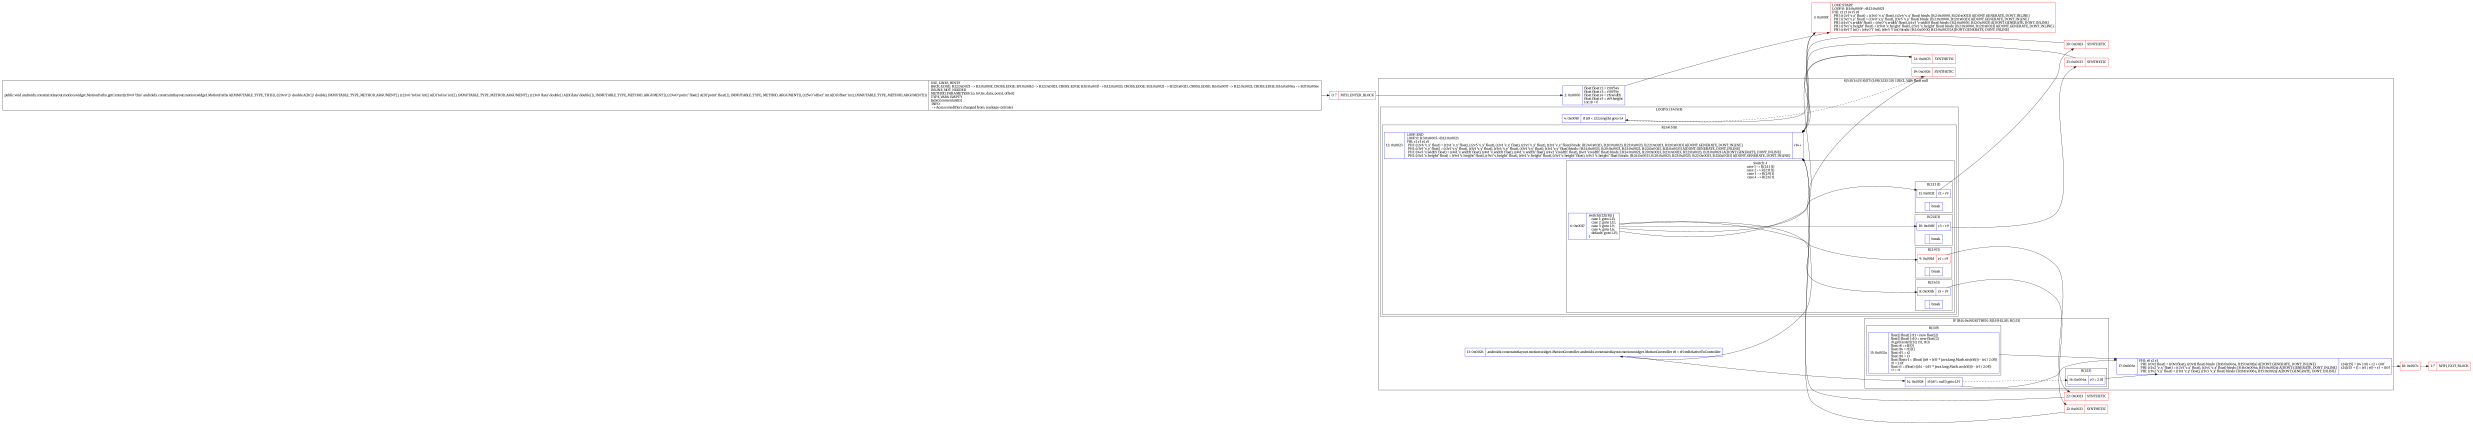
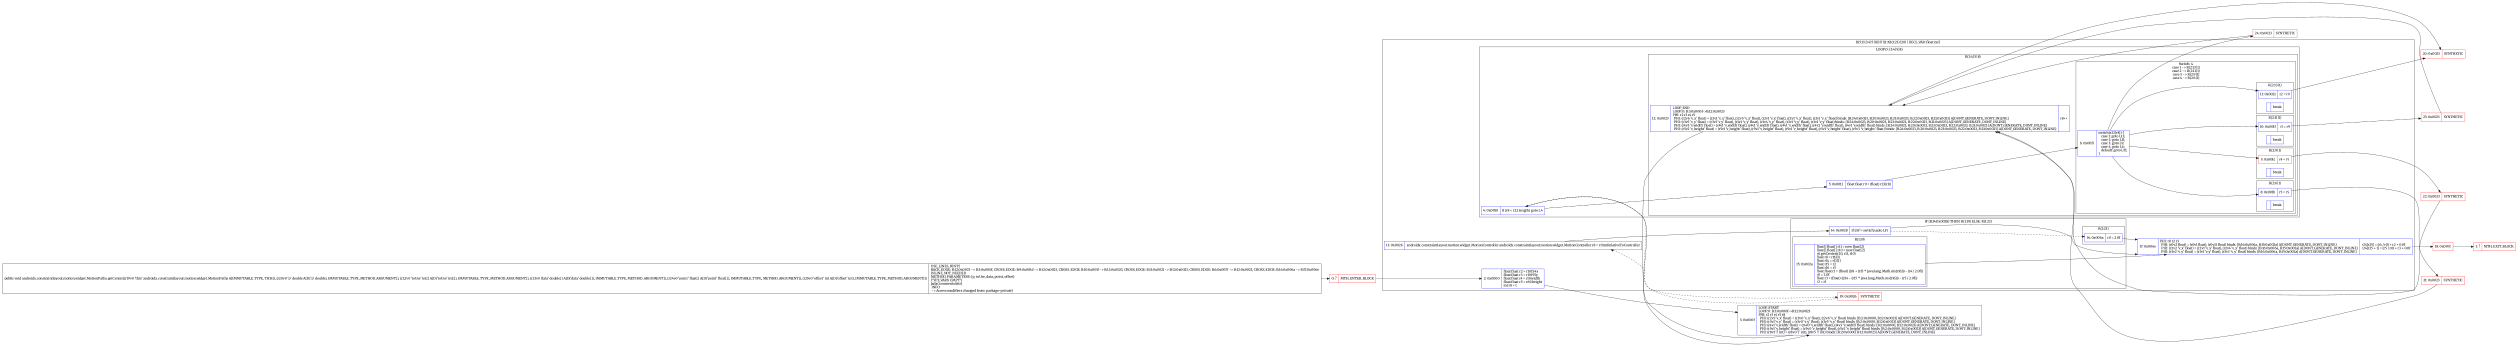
node "3: 0x000f": color red -> blue
edge "20: 0x0023" -> "12: 0x0023": reversed
node "5: 0x0012": added
edge "19: 0x0026" -> "13: 0x0026": style solid -> dashed
node "14: 0x0028": text "if (r8 != null) goto L19" -> "if (r8 != switch) goto L19"
